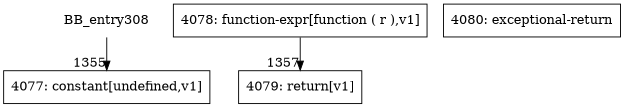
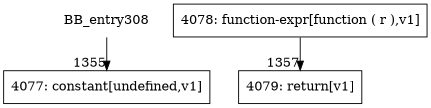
node "4080: exceptional-return": removed
